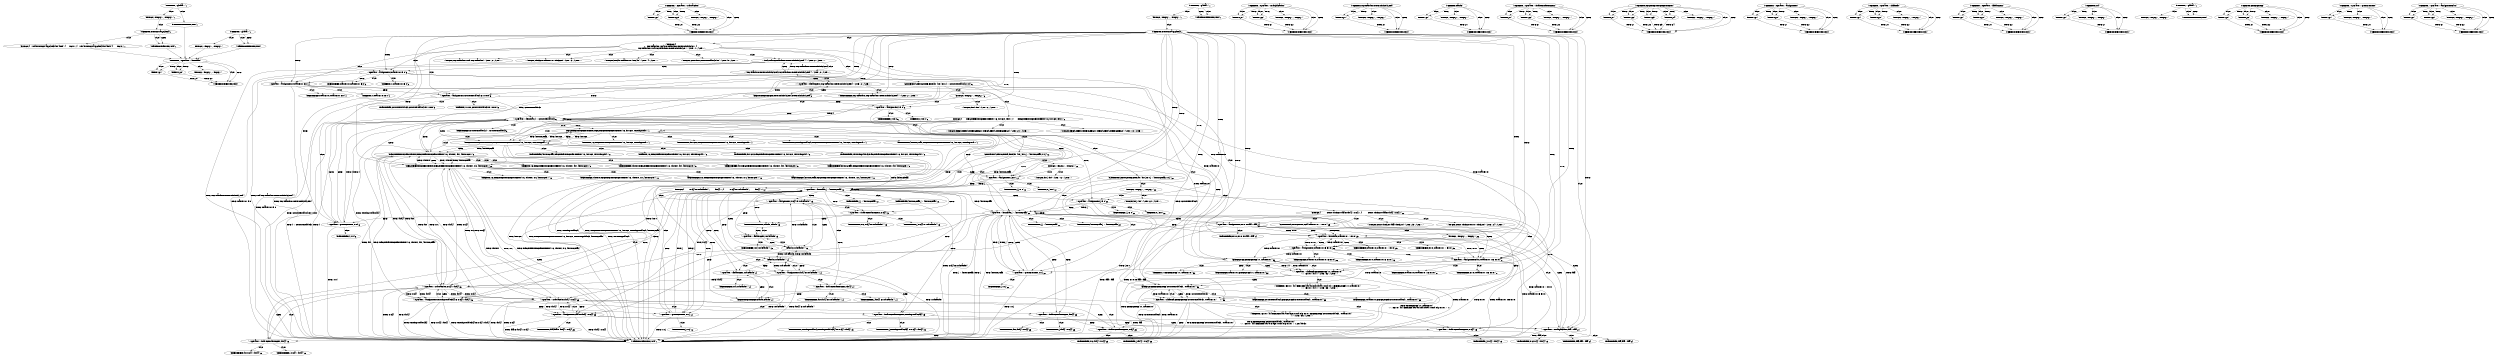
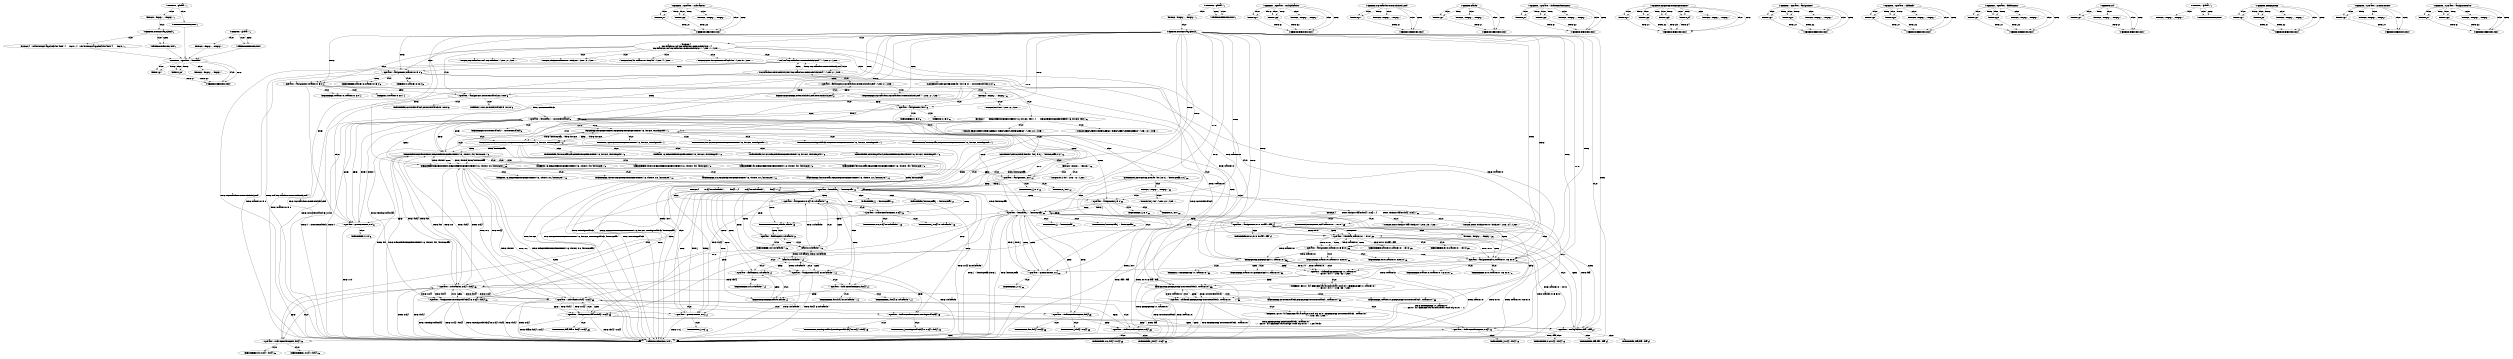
edge "(<operator>.lessThan,max_error < error)" -> "(IDENTIFIER,max_error,max_error < error)": label "AST: " -> "DDG: error = diff * diff"
